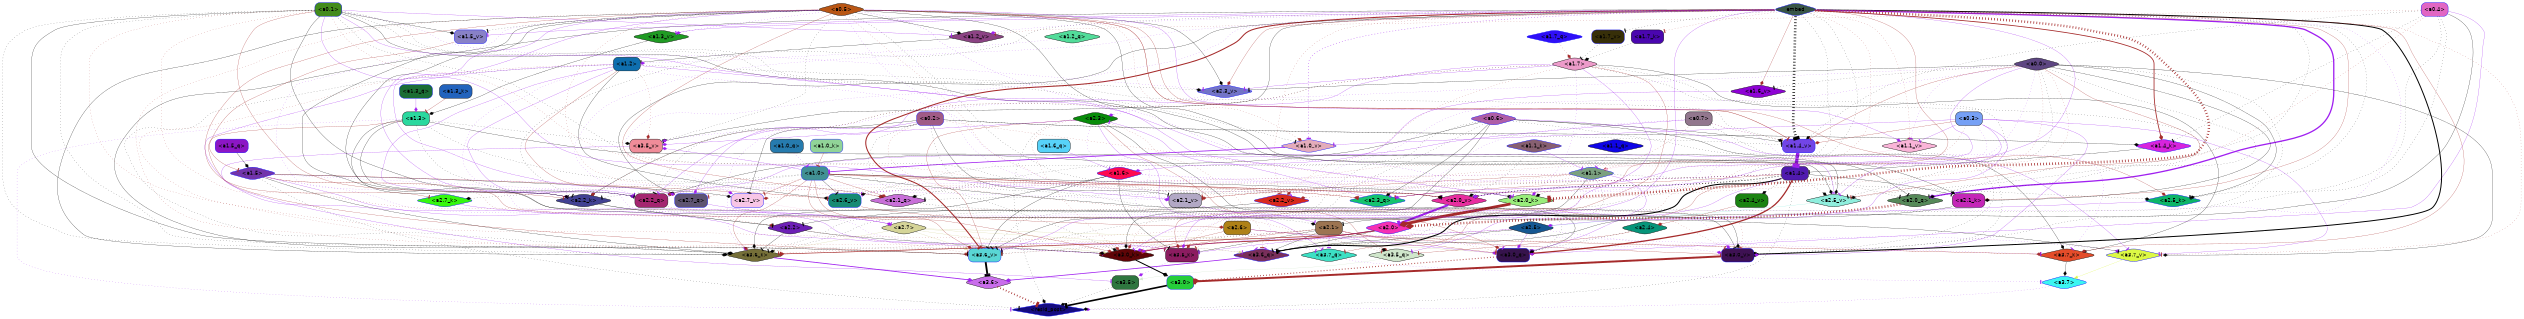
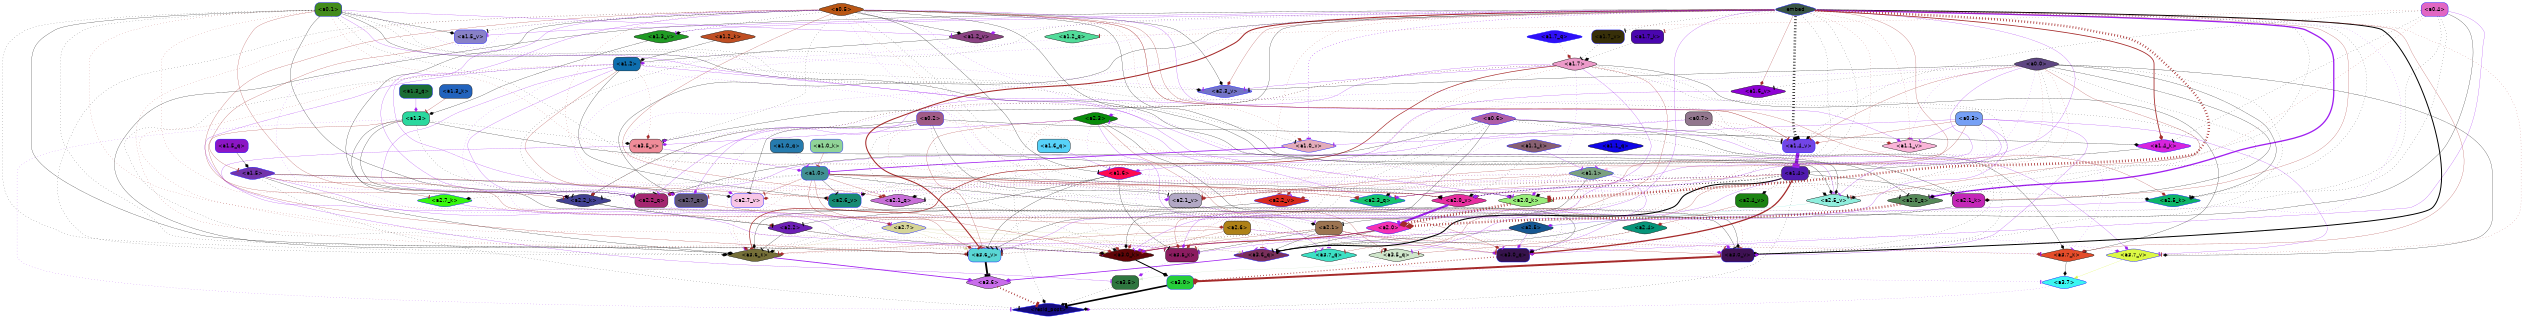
edge "<a0.4>" -> "<a1.2_v>": now "<a0.4>" -> "<a1.2_q>"
edge "<a0.5>" -> "<a1.3_v>": color purple -> black
node "<a1.2_k>": added
edge "<a0.1>" -> "<a1.4_v>": arrowhead diamond -> tee
edge "<a0.5>" -> "<a3.6_k>": style solid -> dotted
edge "<a0.2>" -> "<a1.4_v>": removed
edge "<a0.1>" -> "<a2.0_k>": arrowhead tee -> diamond
edge "<a0.6>" -> "<a3.7_v>": arrowhead tee -> diamond
edge "<a0.7>" -> "<a1.1>": now "<a0.7>" -> "<a1.1_v>"
edge "<a1.0>" -> "<a3.5_v>": reversed
edge "<a0.6>" -> "<a2.3_q>": style solid -> dotted
edge "<a0.1>" -> "<a2.1_v>": removed
edge "<a0.3>" -> "<a2.1_v>": style dotted -> solid
edge "<a0.5>" -> "<a3.7_v>": now "<a0.5>" -> "<a1.6>"
edge "<a1.3>" -> "<a2.1_q>": removed
edge "<a1.0>" -> "<a3.6_k>": style solid -> dotted
edge "<a2.7_q>" -> "<a2.7>": color purple -> brown
edge "<a2.0_k>" -> "<a2.0>": style solid -> dotted
node "<a2.7>": color black -> blue
edge "<a2.6>" -> "<a3.6_k>": style dotted -> solid
edge "<a2.1>" -> "<a3.5_q>": arrowhead diamond -> tee
edge "<a2.0>" -> "<a3.6_k>": now "<a1.7>" -> "<a3.6_k>"
edge "<a2.6>" -> "<a3.7_k>": style solid -> dotted
